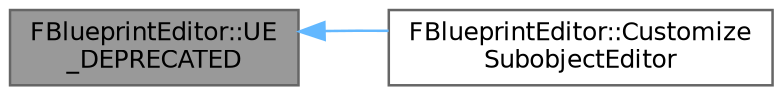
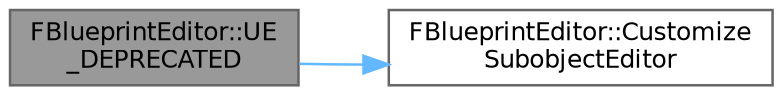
edge "FBlueprintEditor::Customize SubobjectEditor" -> "FBlueprintEditor::UE _DEPRECATED": reversed
